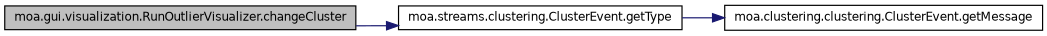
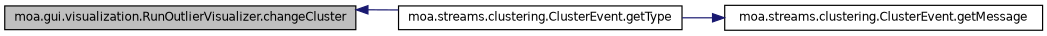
node "moa.clustering.clustering.ClusterEvent.getMessage": label "moa.clustering.clustering.ClusterEvent.getMessage" -> "moa.streams.clustering.ClusterEvent.getMessage"
edge "moa.gui.visualization.RunOutlierVisualizer.changeCluster" -> "moa.streams.clustering.ClusterEvent.getType": reversed
